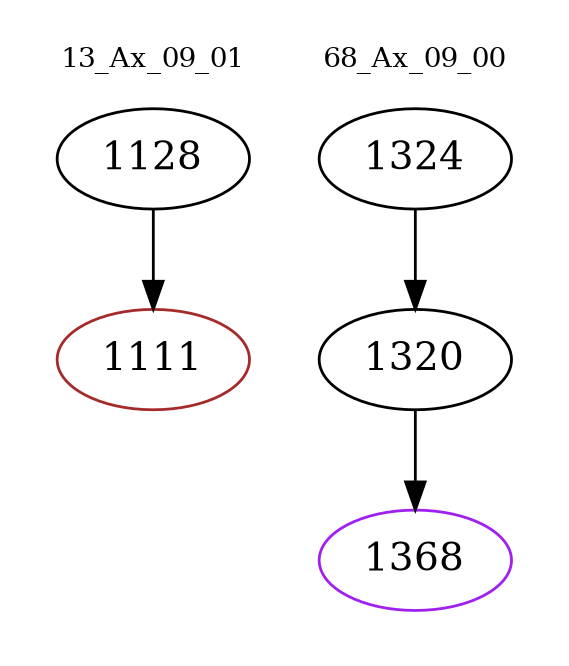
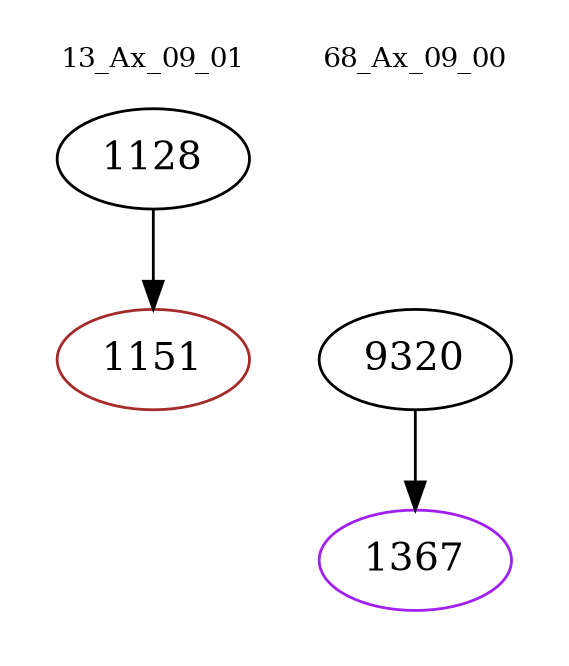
node "1324": removed
node "1111": label "1111" -> "1151"
node "1320": label "1320" -> "9320"
node "1368": label "1368" -> "1367"
